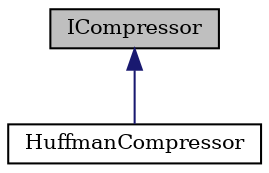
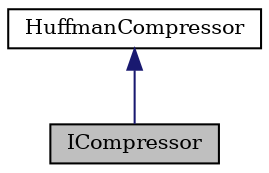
edge "HuffmanCompressor" -> "ICompressor": reversed
